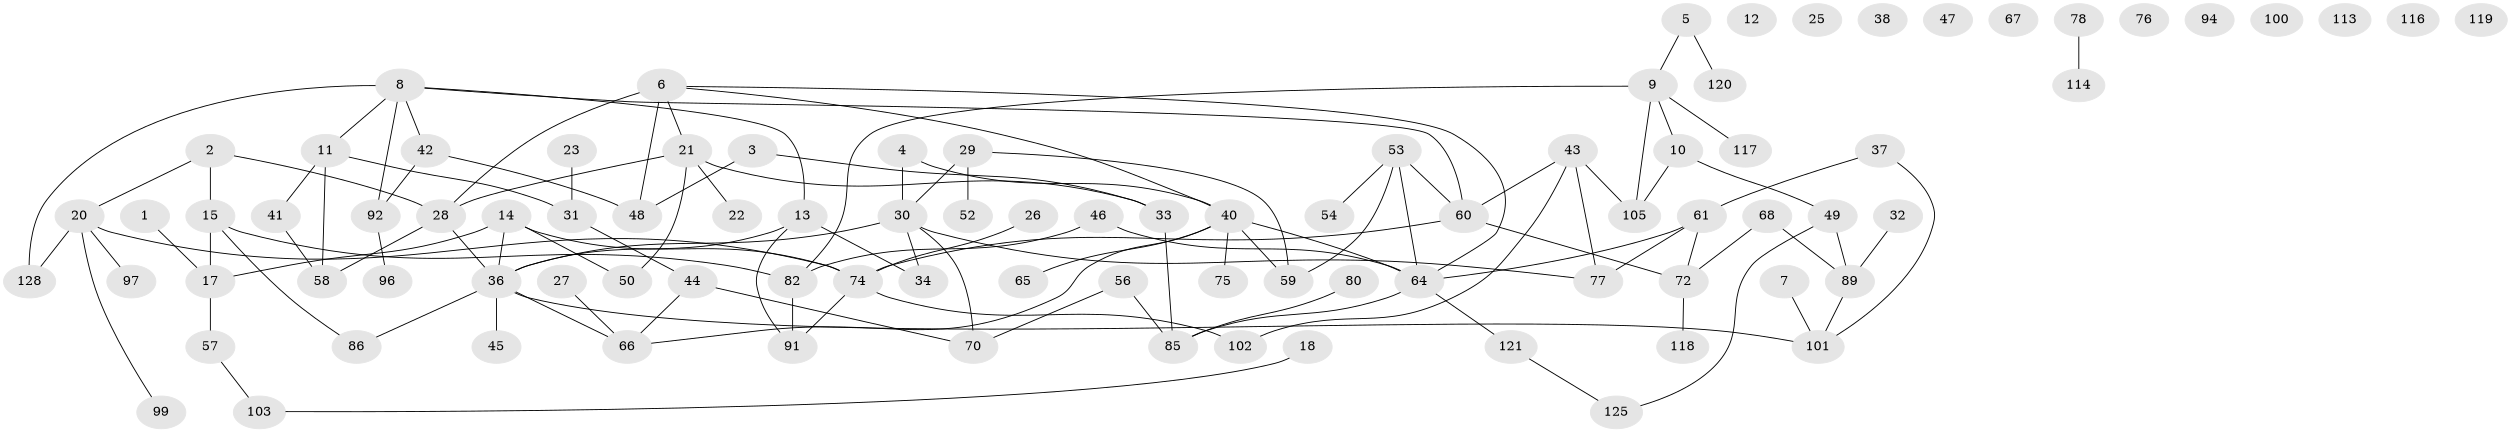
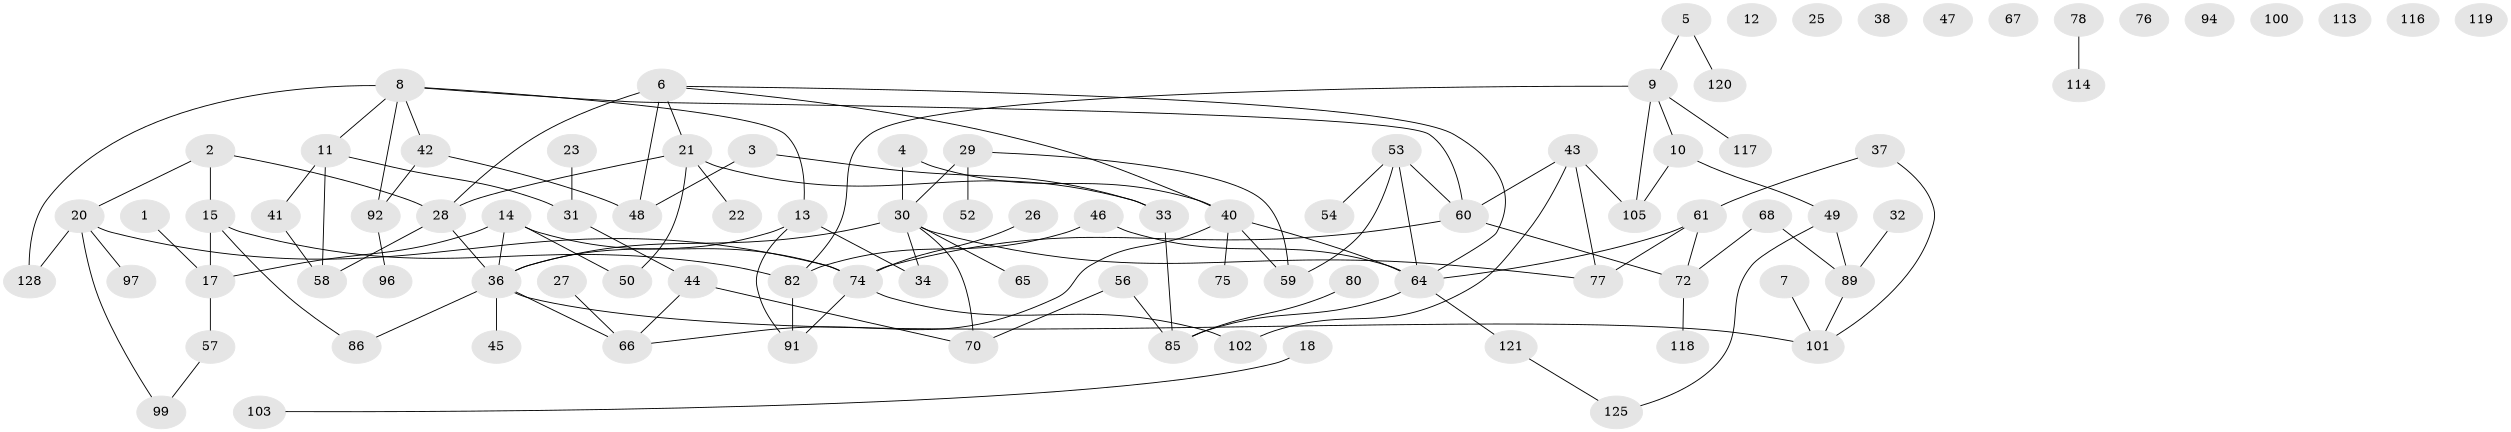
edge "40" -- "65": now "30" -- "65"
edge "57" -- "103": now "57" -- "99"
